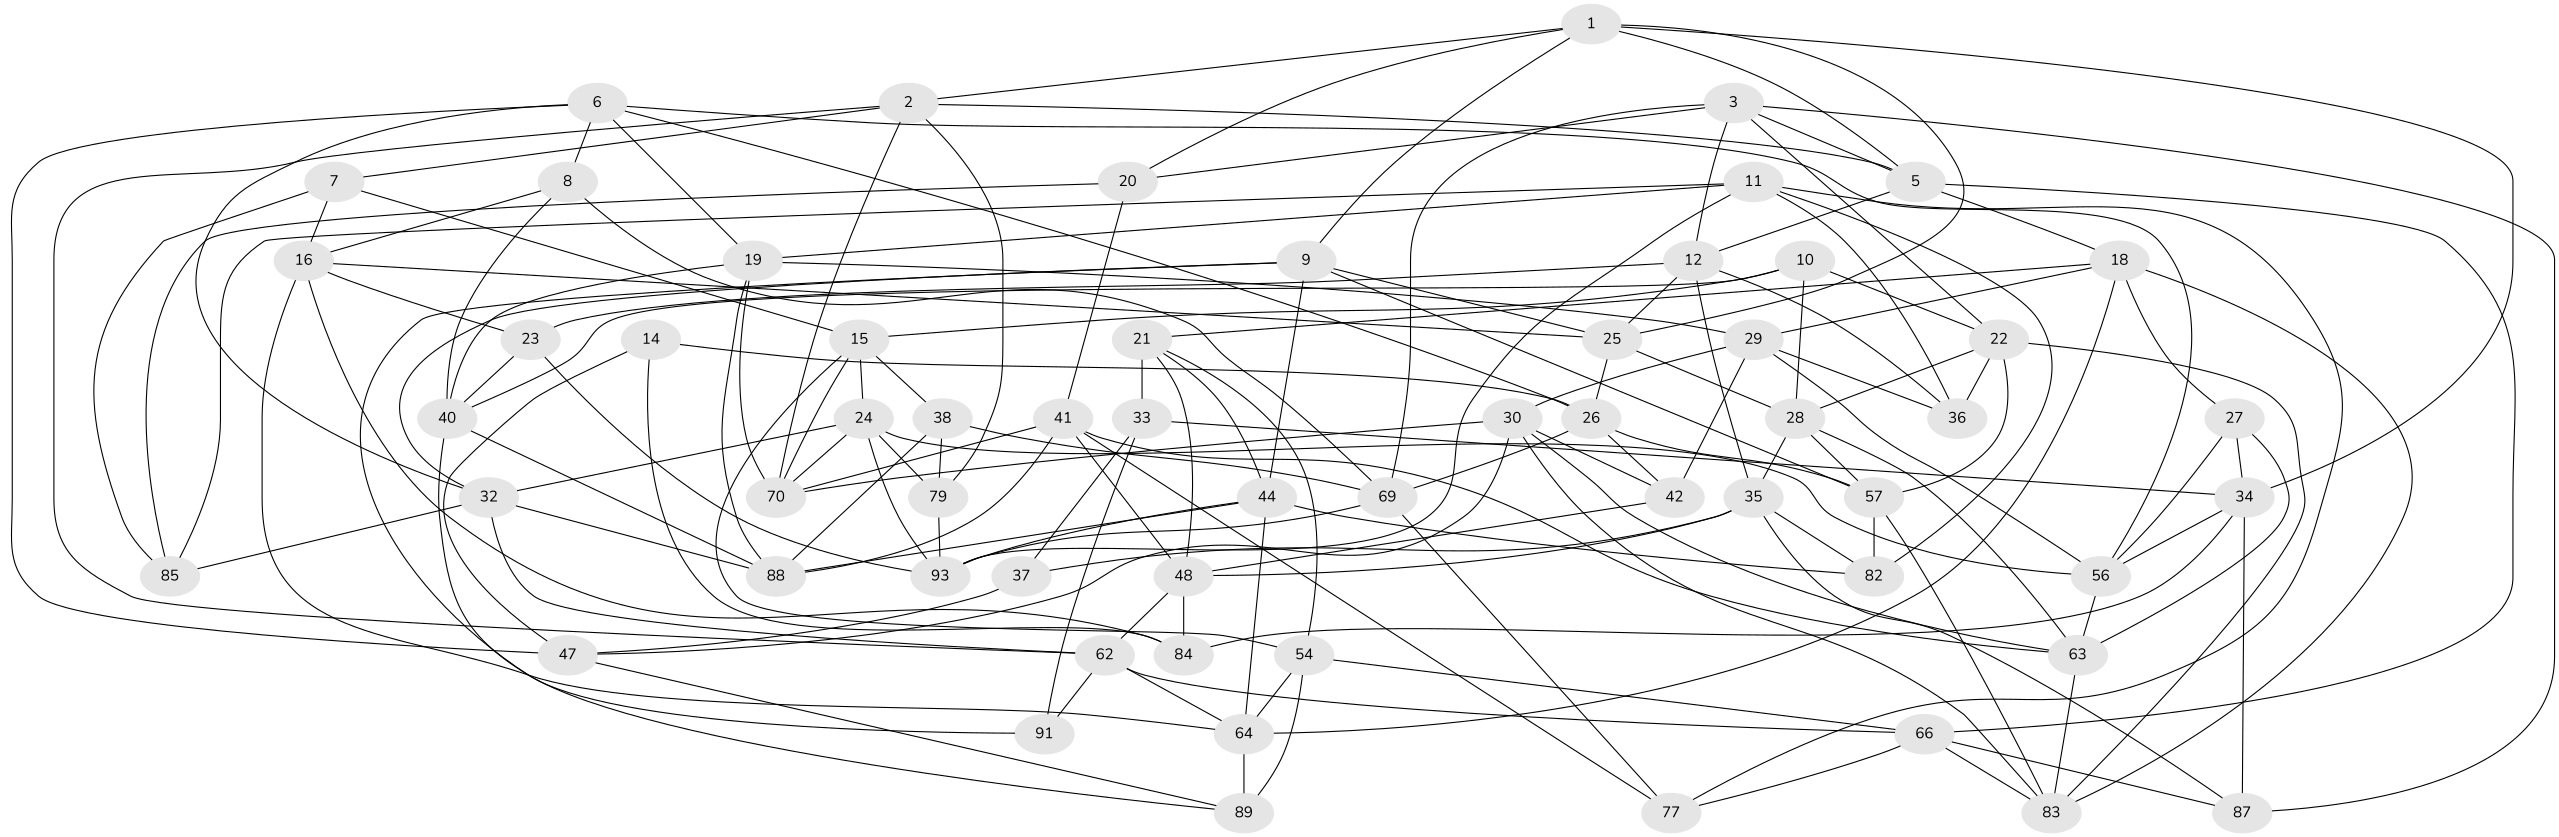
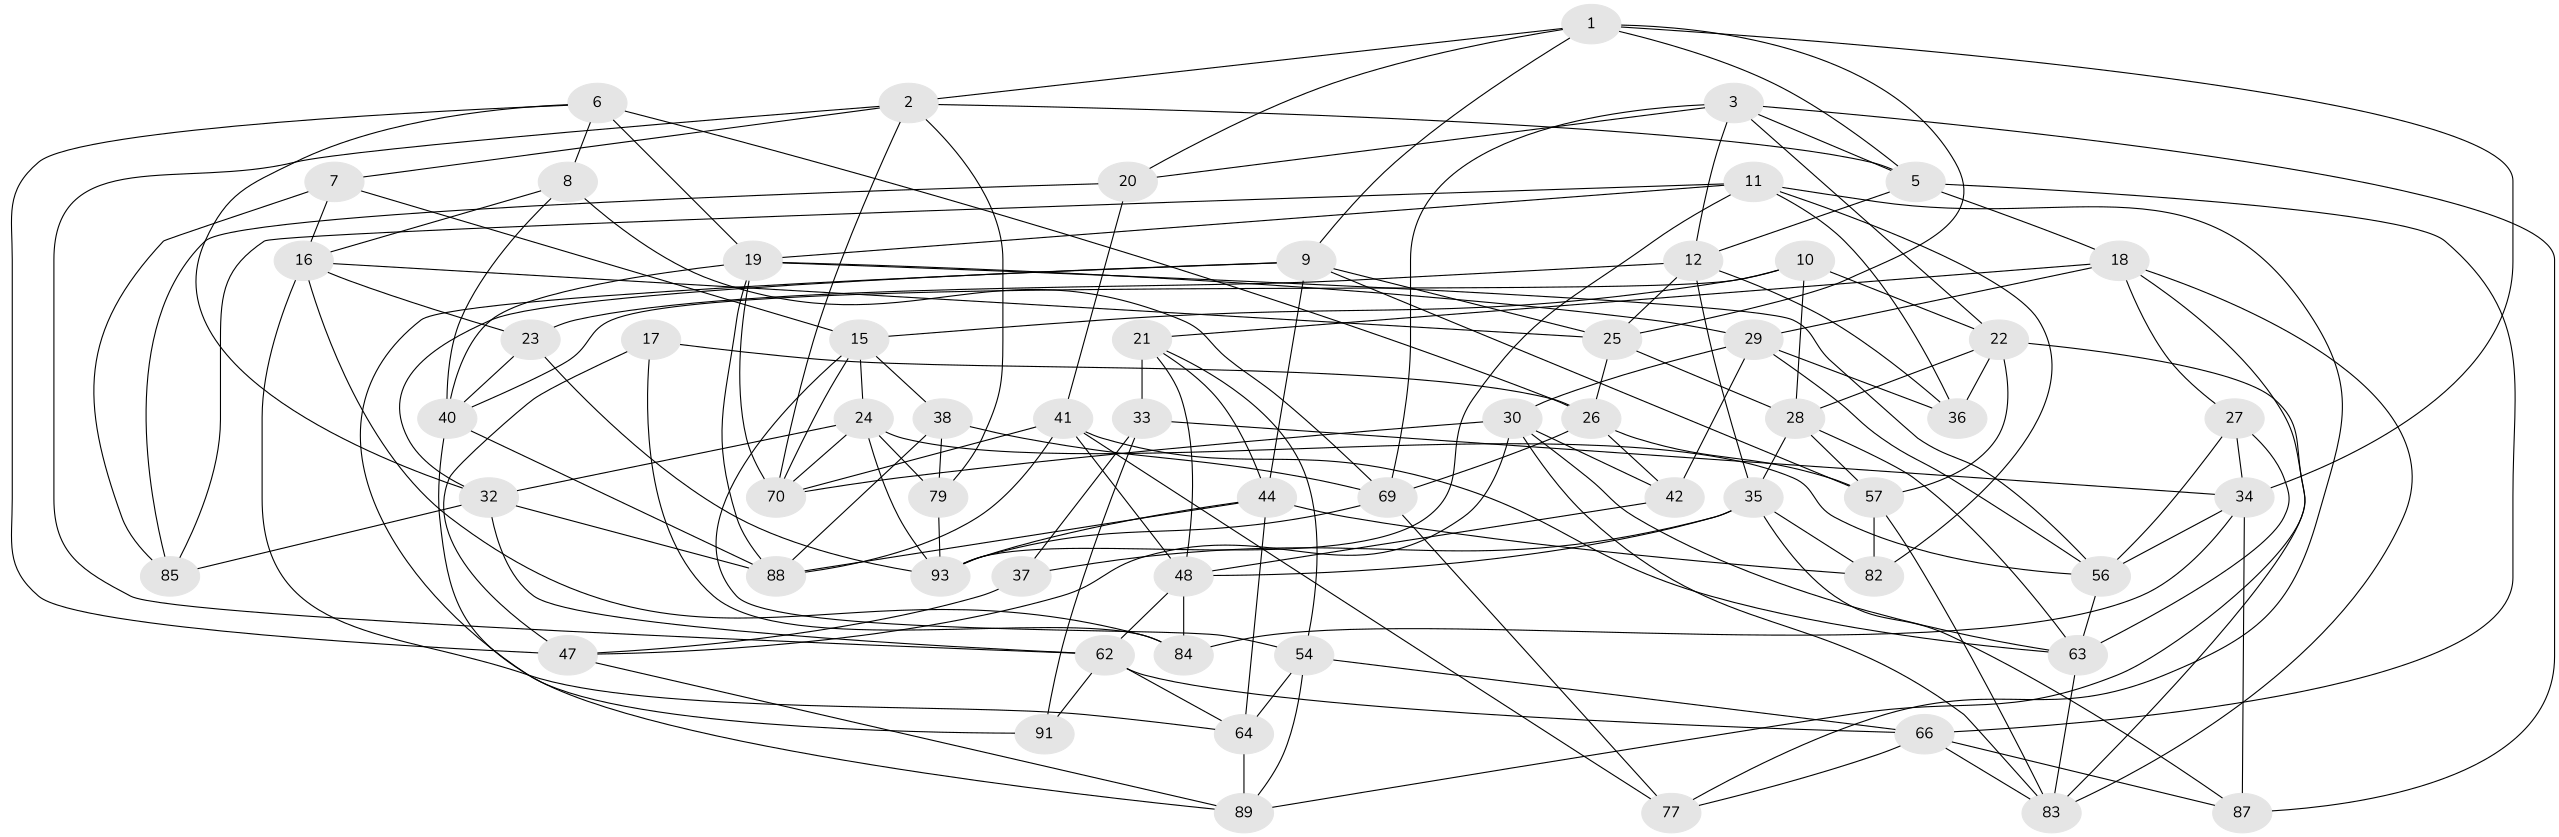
edge "6" -- "56": now "19" -- "56"
node "14": label "14" -> "17"
edge "18" -- "64": now "18" -- "89"
